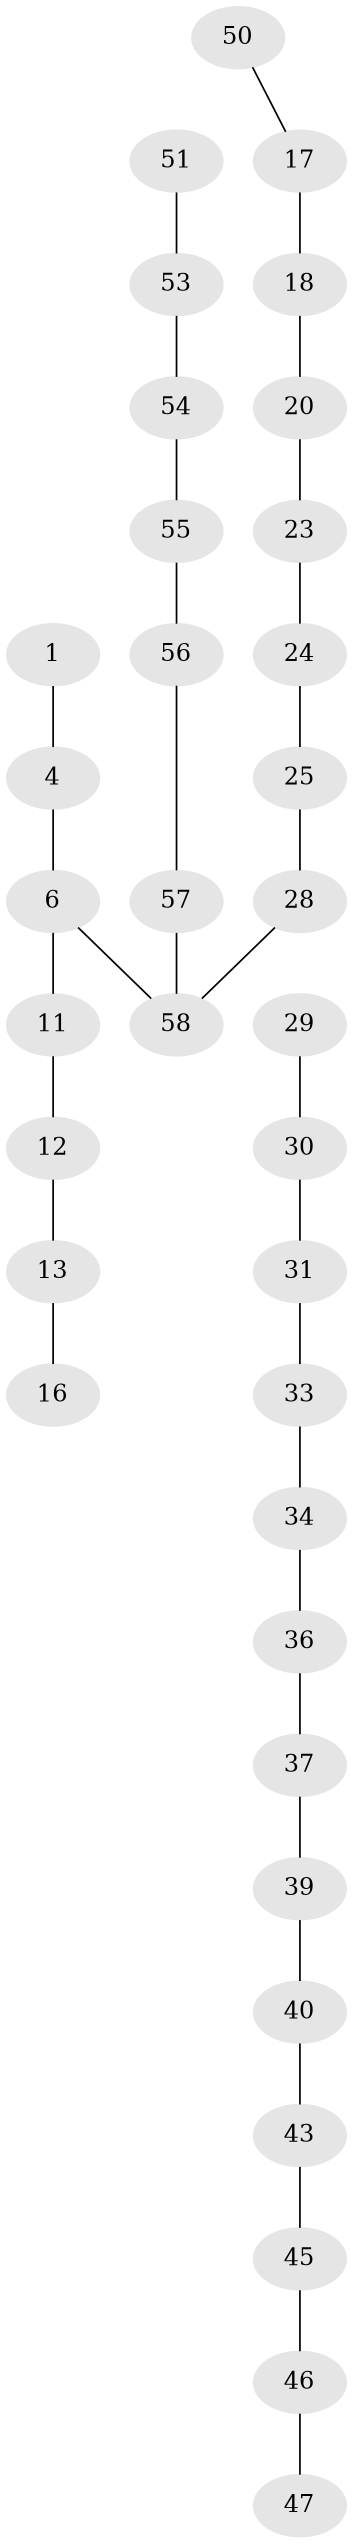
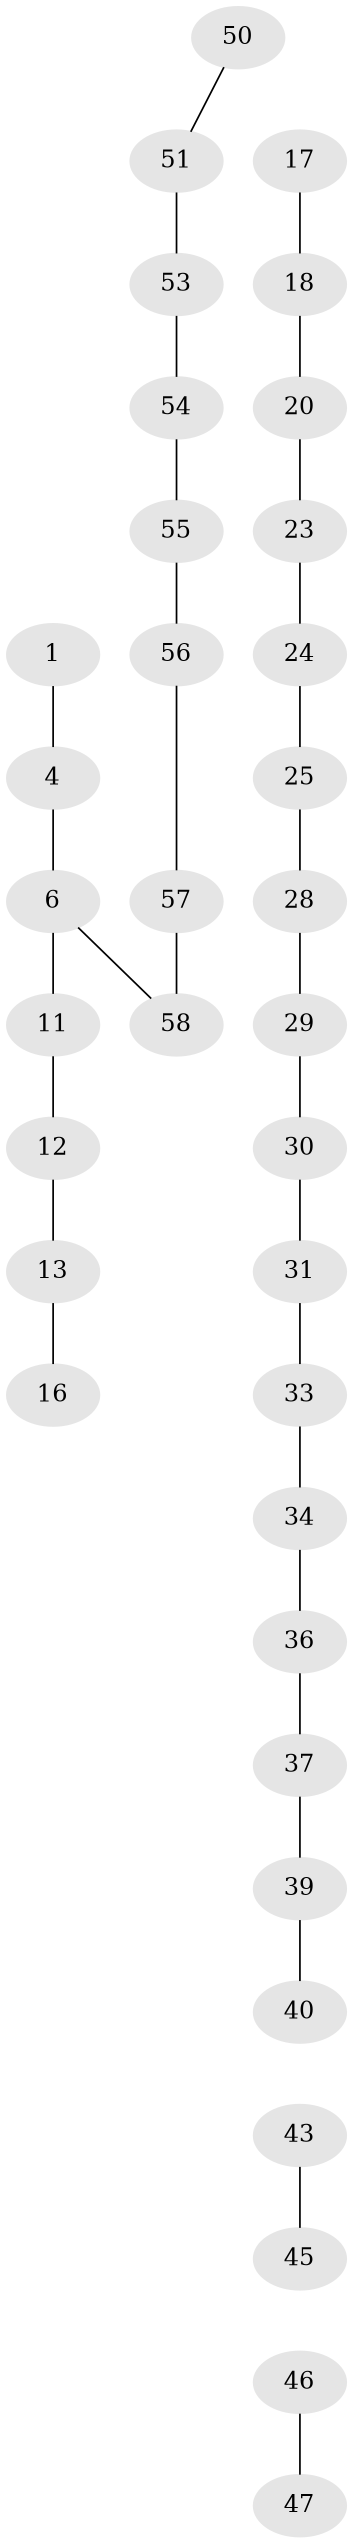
edge "50" -- "17": now "50" -- "51"
edge "28" -- "58": now "28" -- "29"
edge "40" -- "43": removed
edge "45" -- "46": removed
